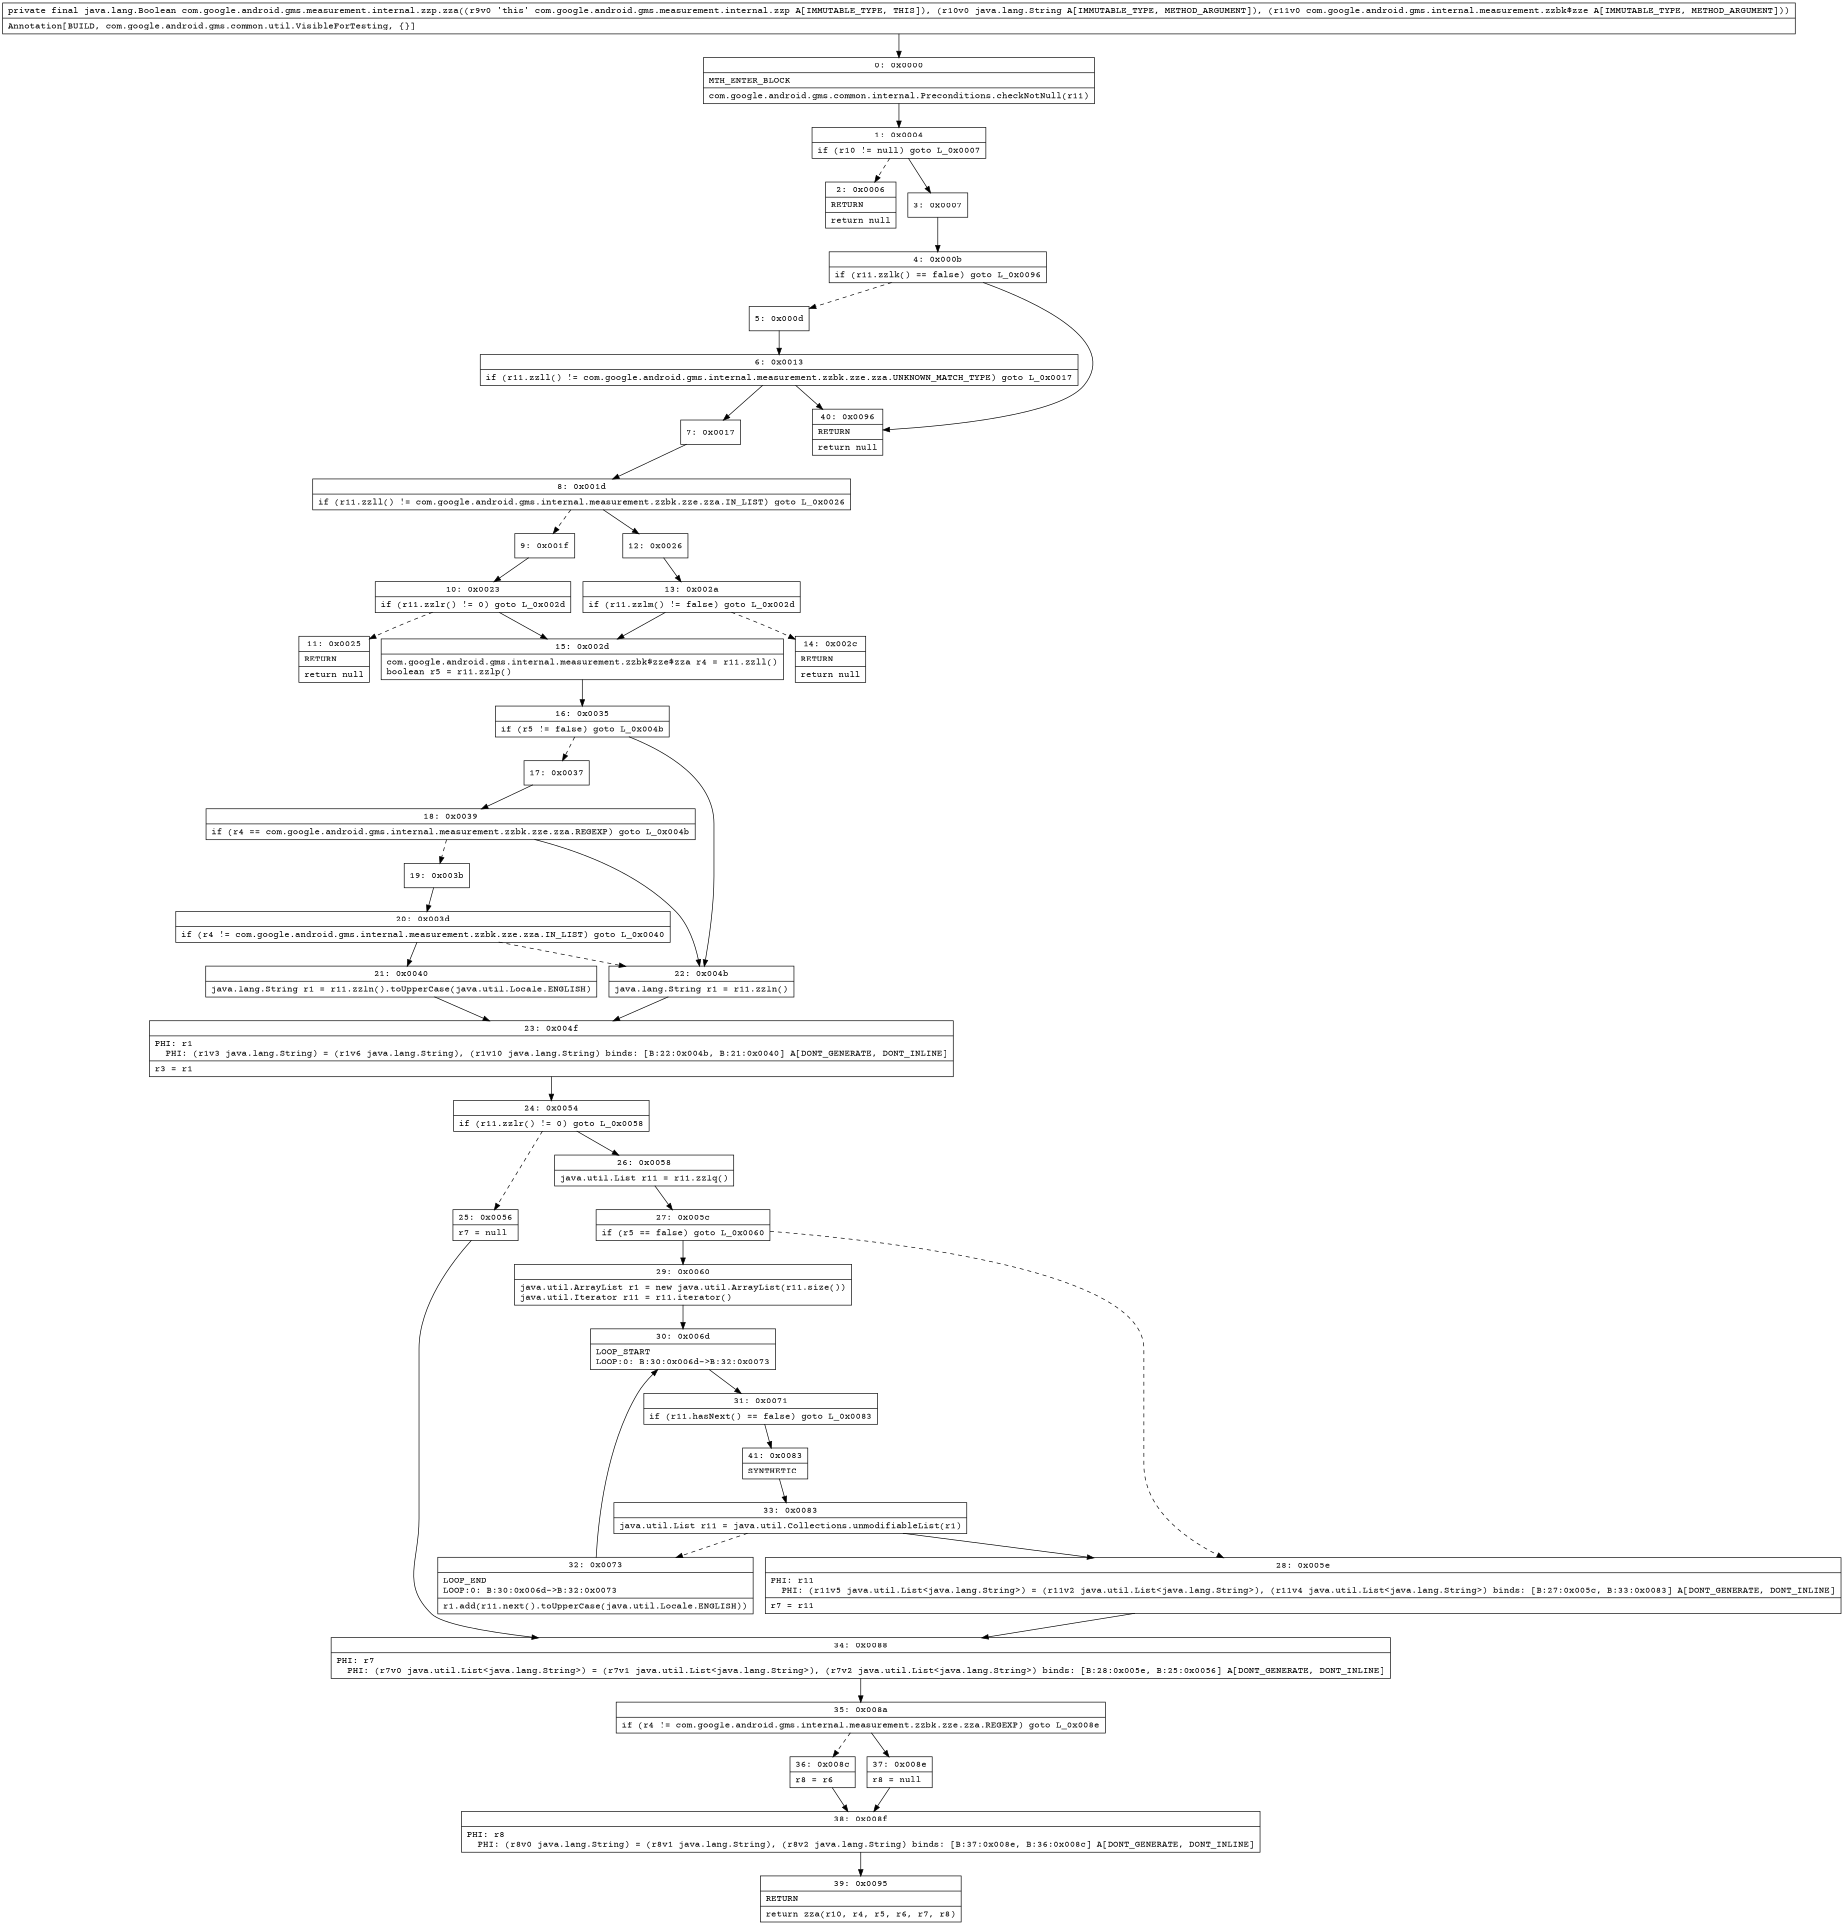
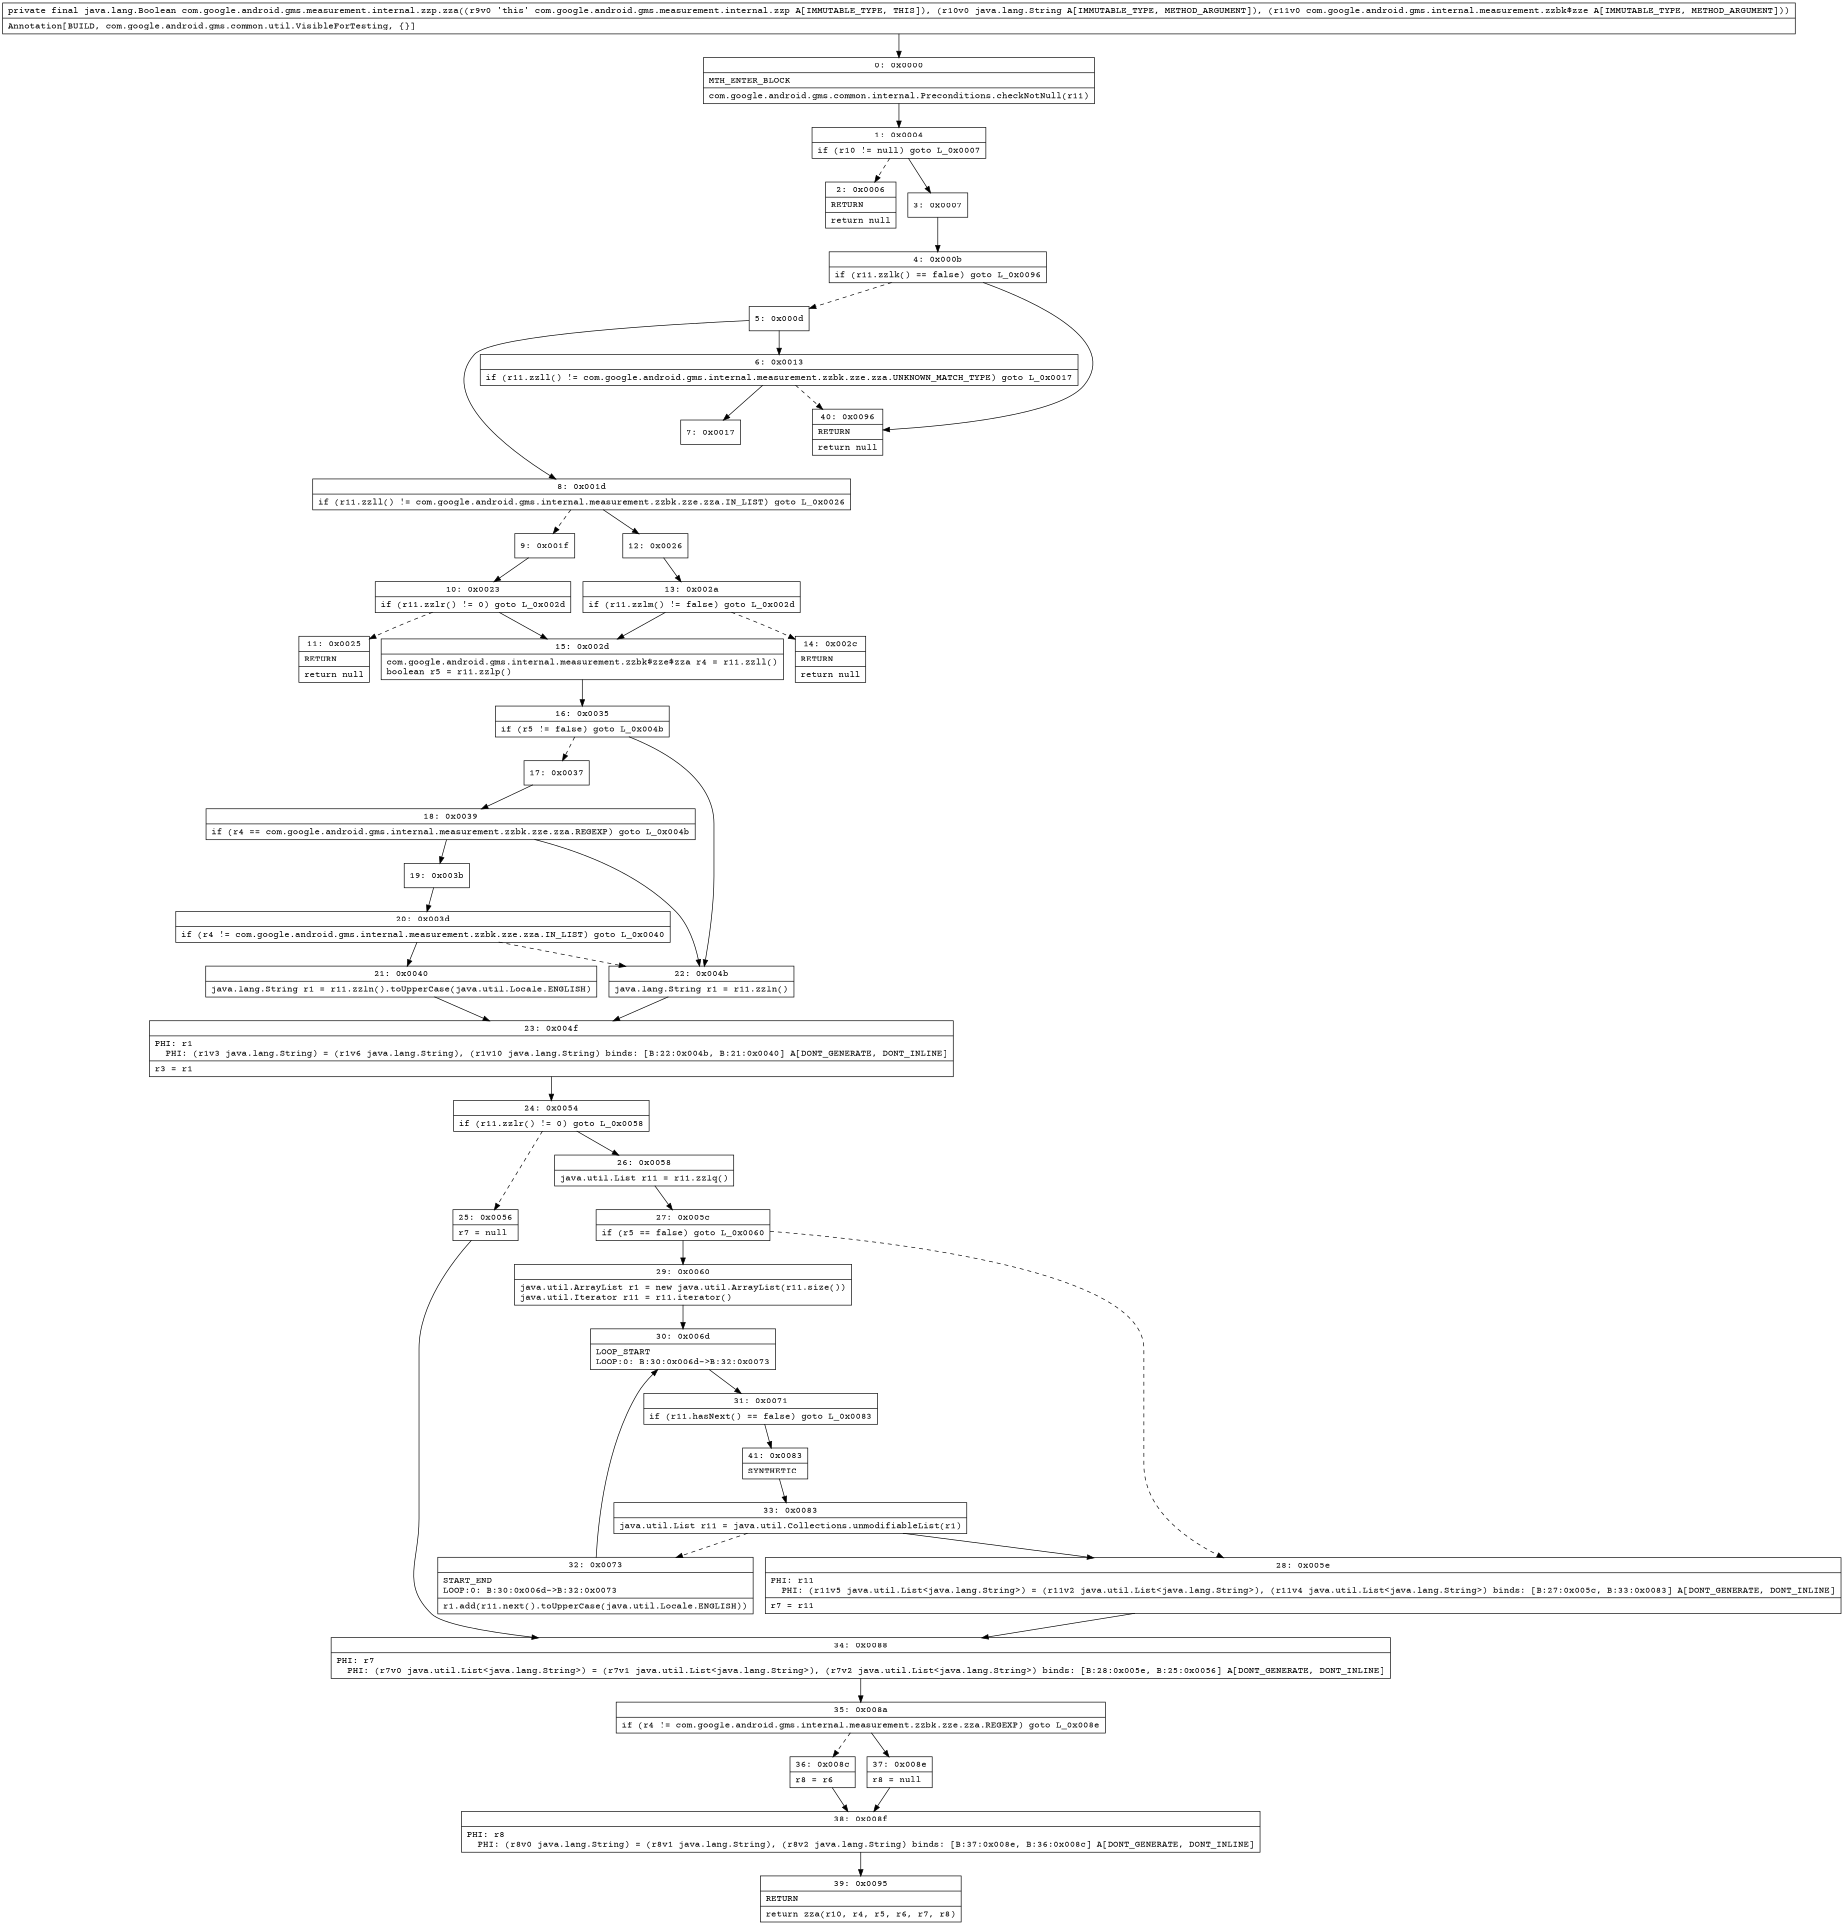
edge "6: 0x0013" -> "40: 0x0096": style solid -> dashed
edge "7: 0x0017" -> "8: 0x001d": now "5: 0x000d" -> "8: 0x001d"
edge "18: 0x0039" -> "19: 0x003b": style dashed -> solid
node "32: 0x0073": text "LOOP_END" -> "START_END"
